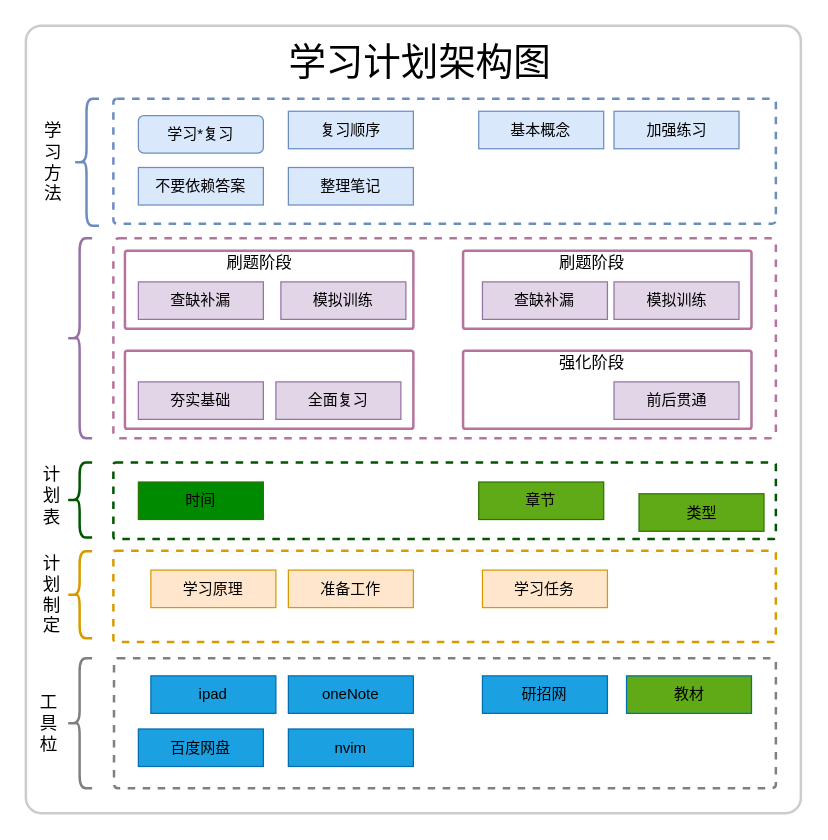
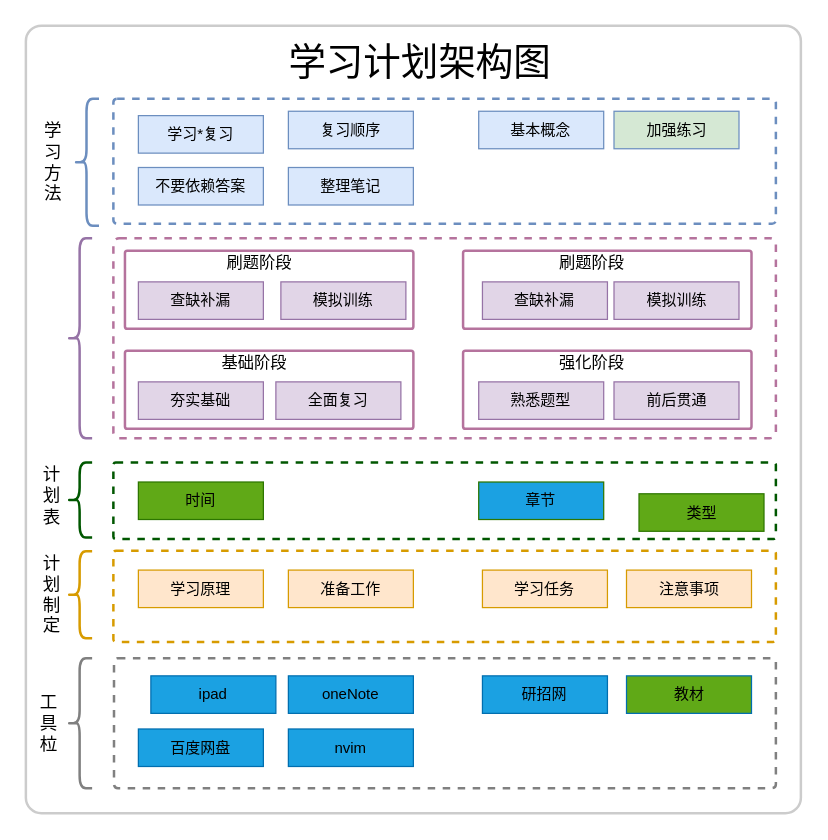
node "加强练习": fillcolor #dae8fc -> #d5e8d4
node "学习*复习": shape rounded rectangle -> rectangle
node "基础阶段": added
node "熟悉题型": added
node "时间": fillcolor #008a00 -> #60a917
node "章节": fillcolor #60a917 -> #1ba1e2
node "学习原理": moved (213, 589) -> (201, 589)
node "注意事项": added
